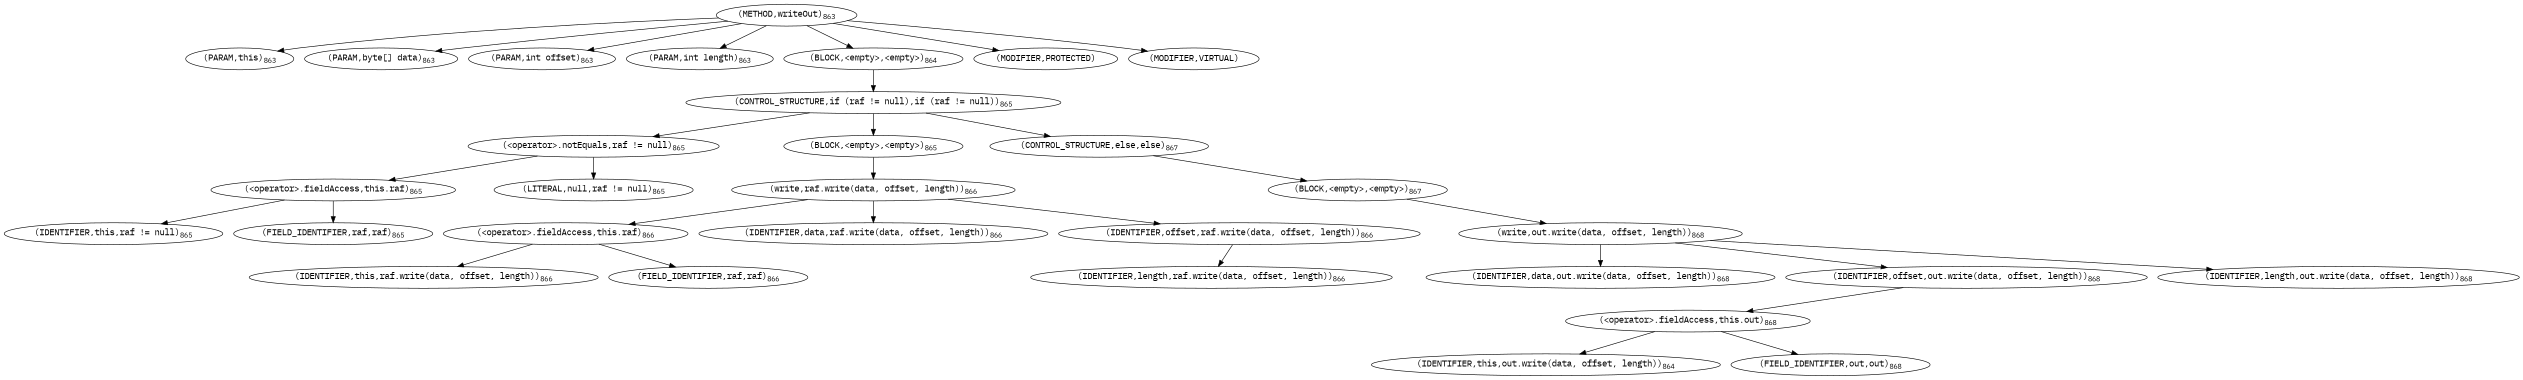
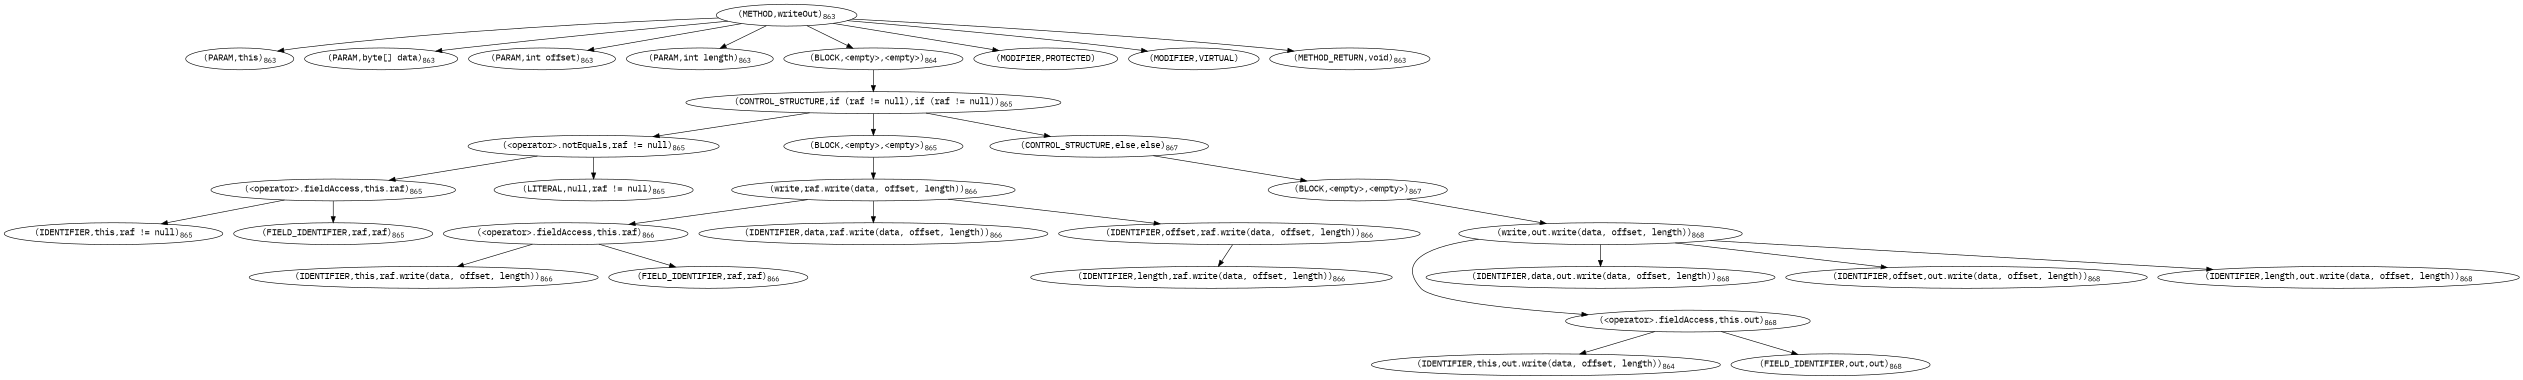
node "(METHOD_RETURN,void)": added
edge "(IDENTIFIER,offset,out.write(data, offset, length))" -> "(<operator>.fieldAccess,this.out)": now "(write,out.write(data, offset, length))" -> "(<operator>.fieldAccess,this.out)"
